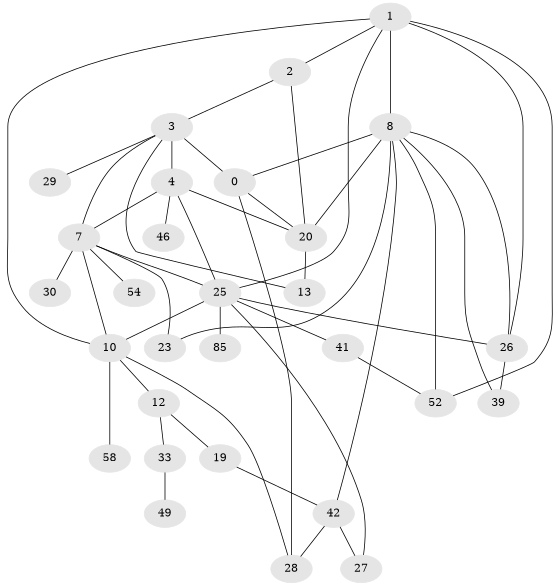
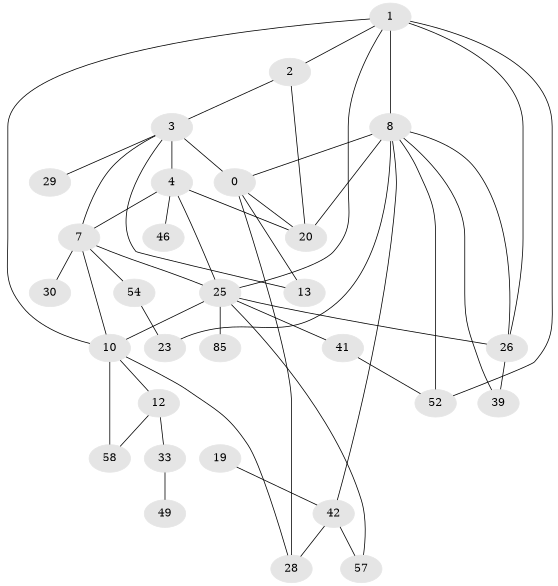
edge "20" -- "13": now "0" -- "13"
edge "7" -- "23": now "54" -- "23"
edge "12" -- "19": now "12" -- "58"
node "27": label "27" -> "57"
